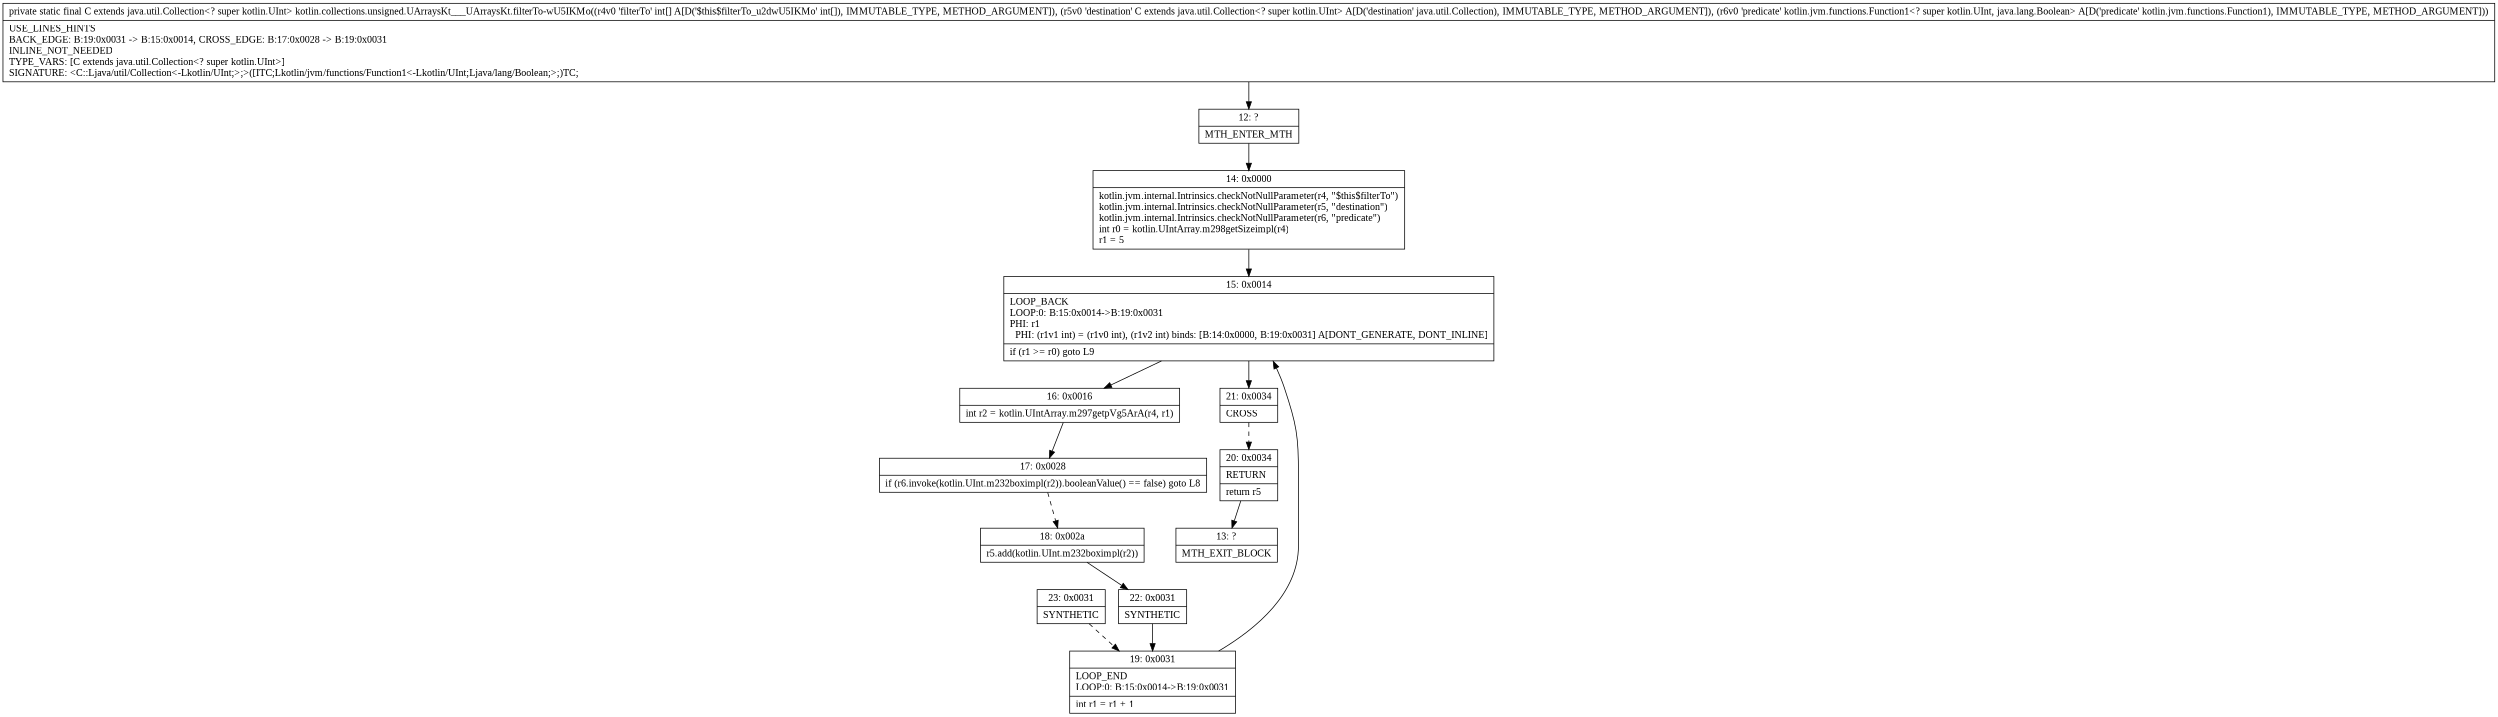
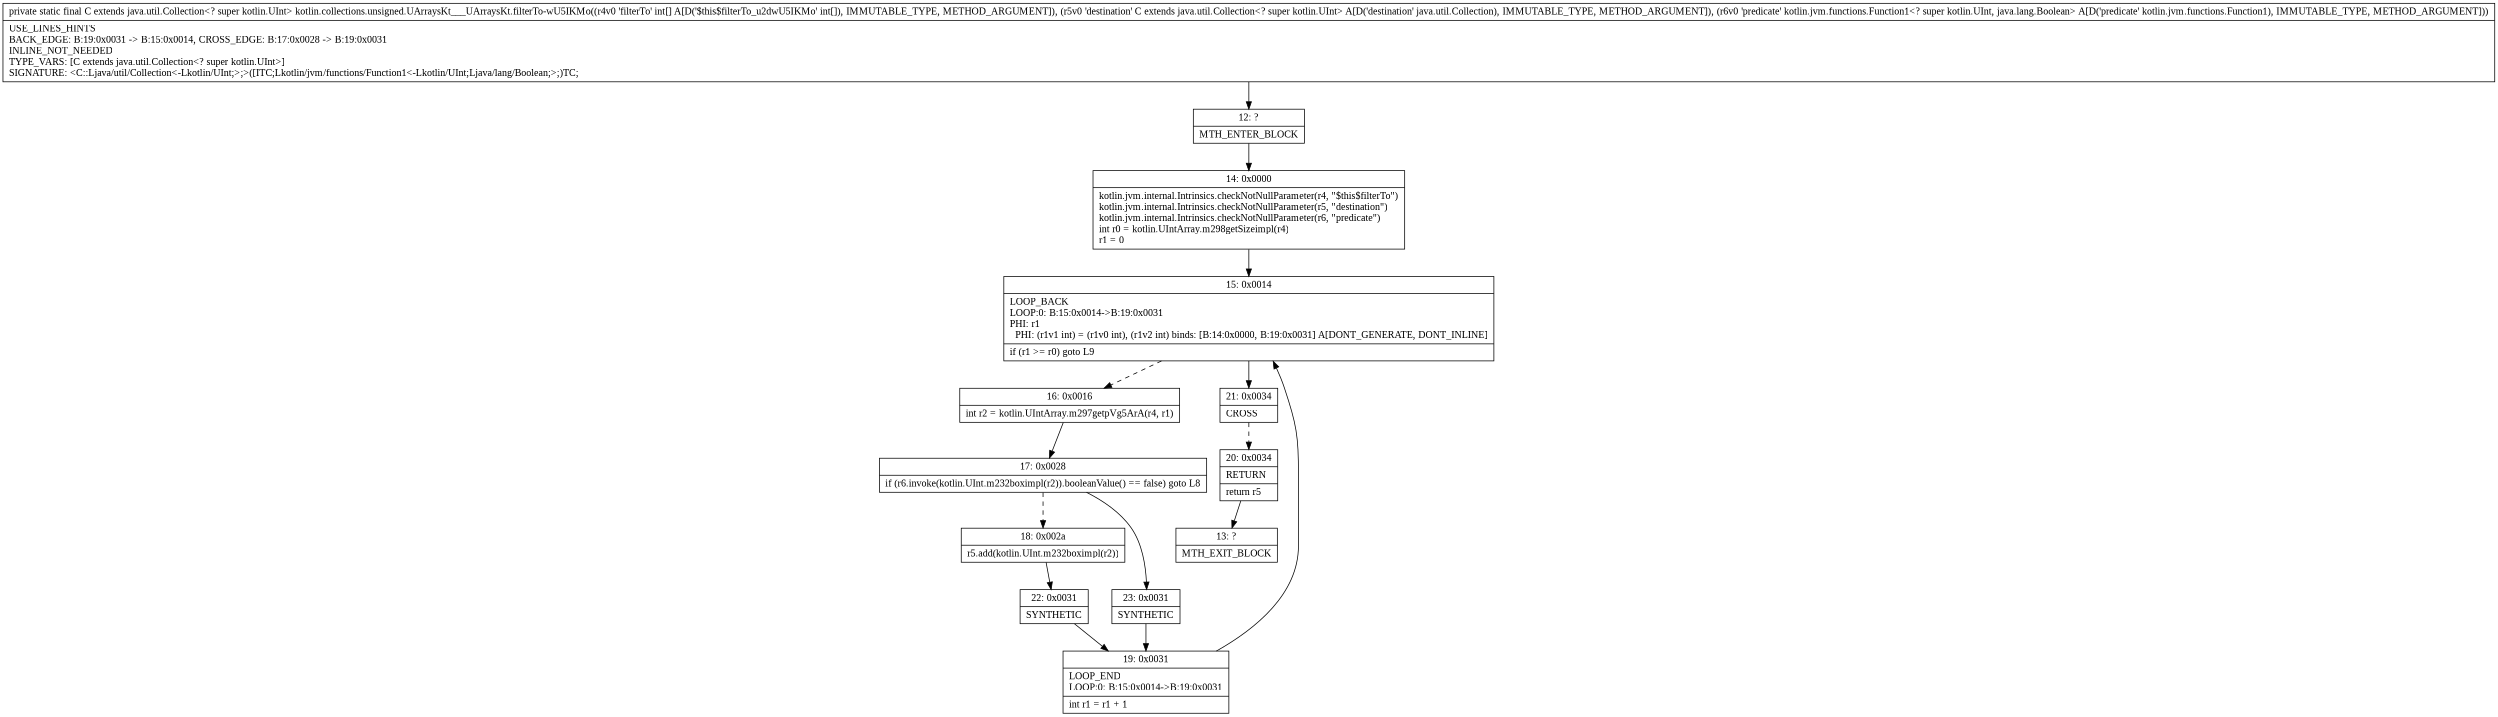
node "12: ?": text "MTH_ENTER_MTH" -> "MTH_ENTER_BLOCK"
node "14: 0x0000": text "r1 = 5" -> "r1 = 0"
edge "15: 0x0014" -> "16: 0x0016": style solid -> dashed
edge "17: 0x0028" -> "23: 0x0031": added
edge "23: 0x0031" -> "19: 0x0031": style dashed -> solid
